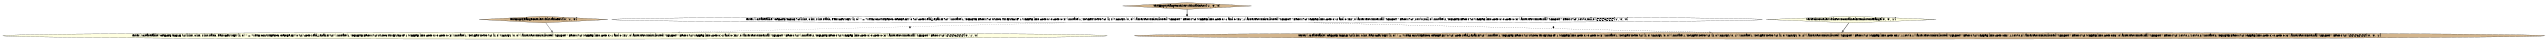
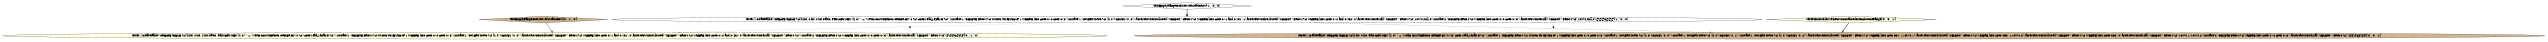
node "testEmptyRangeQueriesWithStaticRow['1', '0', '0']": fillcolor tan -> white
